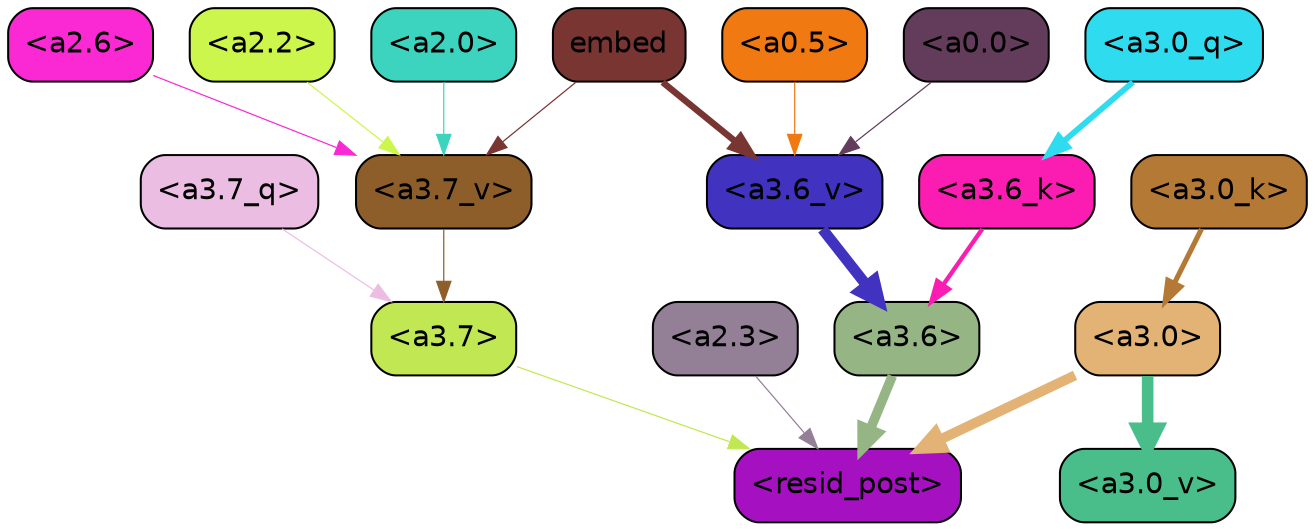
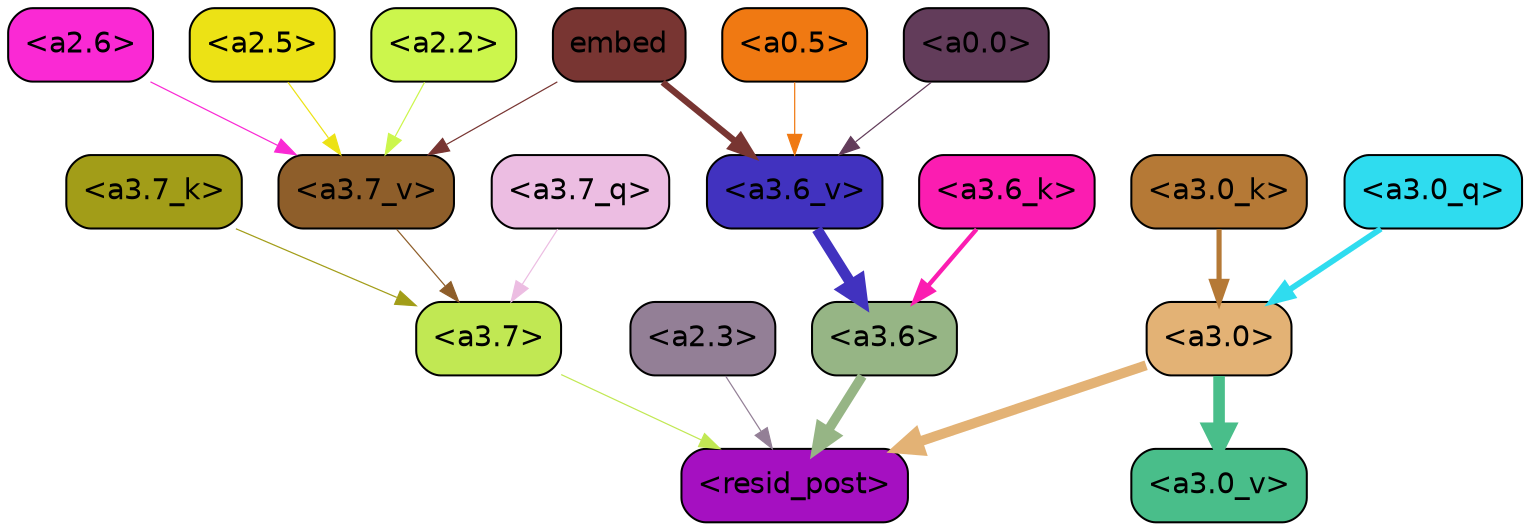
node "<a2.5>": added
node "<a2.0>": removed
edge "<a3.0_q>" -> "<a3.6_k>": now "<a3.0_q>" -> "<a3.0>"
node "<a3.7_k>": added
